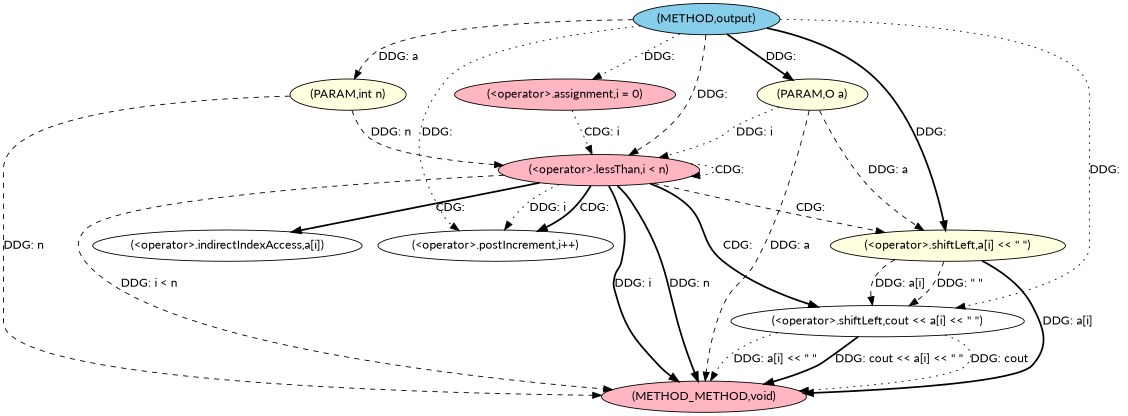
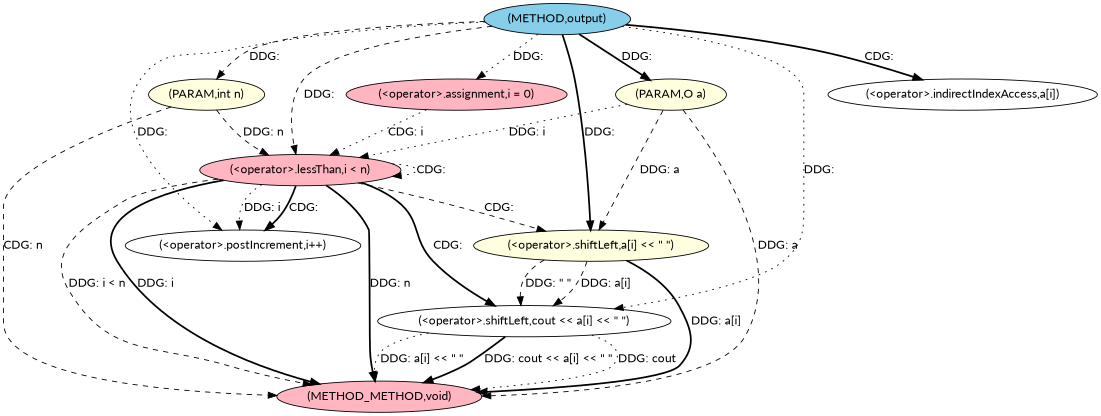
edge "(METHOD,output)" -> "(PARAM,int n)": label "DDG: a" -> "DDG: "
edge "(<operator>.lessThan,i < n)" -> "(<operator>.indirectIndexAccess,a[i])": now "(METHOD,output)" -> "(<operator>.indirectIndexAccess,a[i])"
edge "(PARAM,int n)" -> "(METHOD_METHOD,void)": label "DDG: n" -> "CDG: n"
